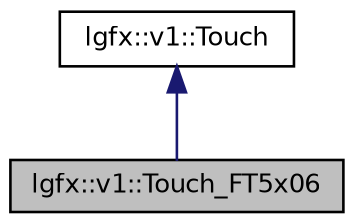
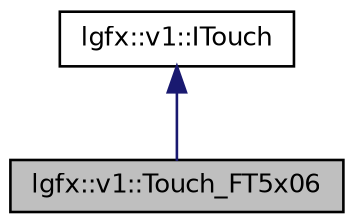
node "lgfx::v1::Touch": label "lgfx::v1::Touch" -> "lgfx::v1::ITouch"
